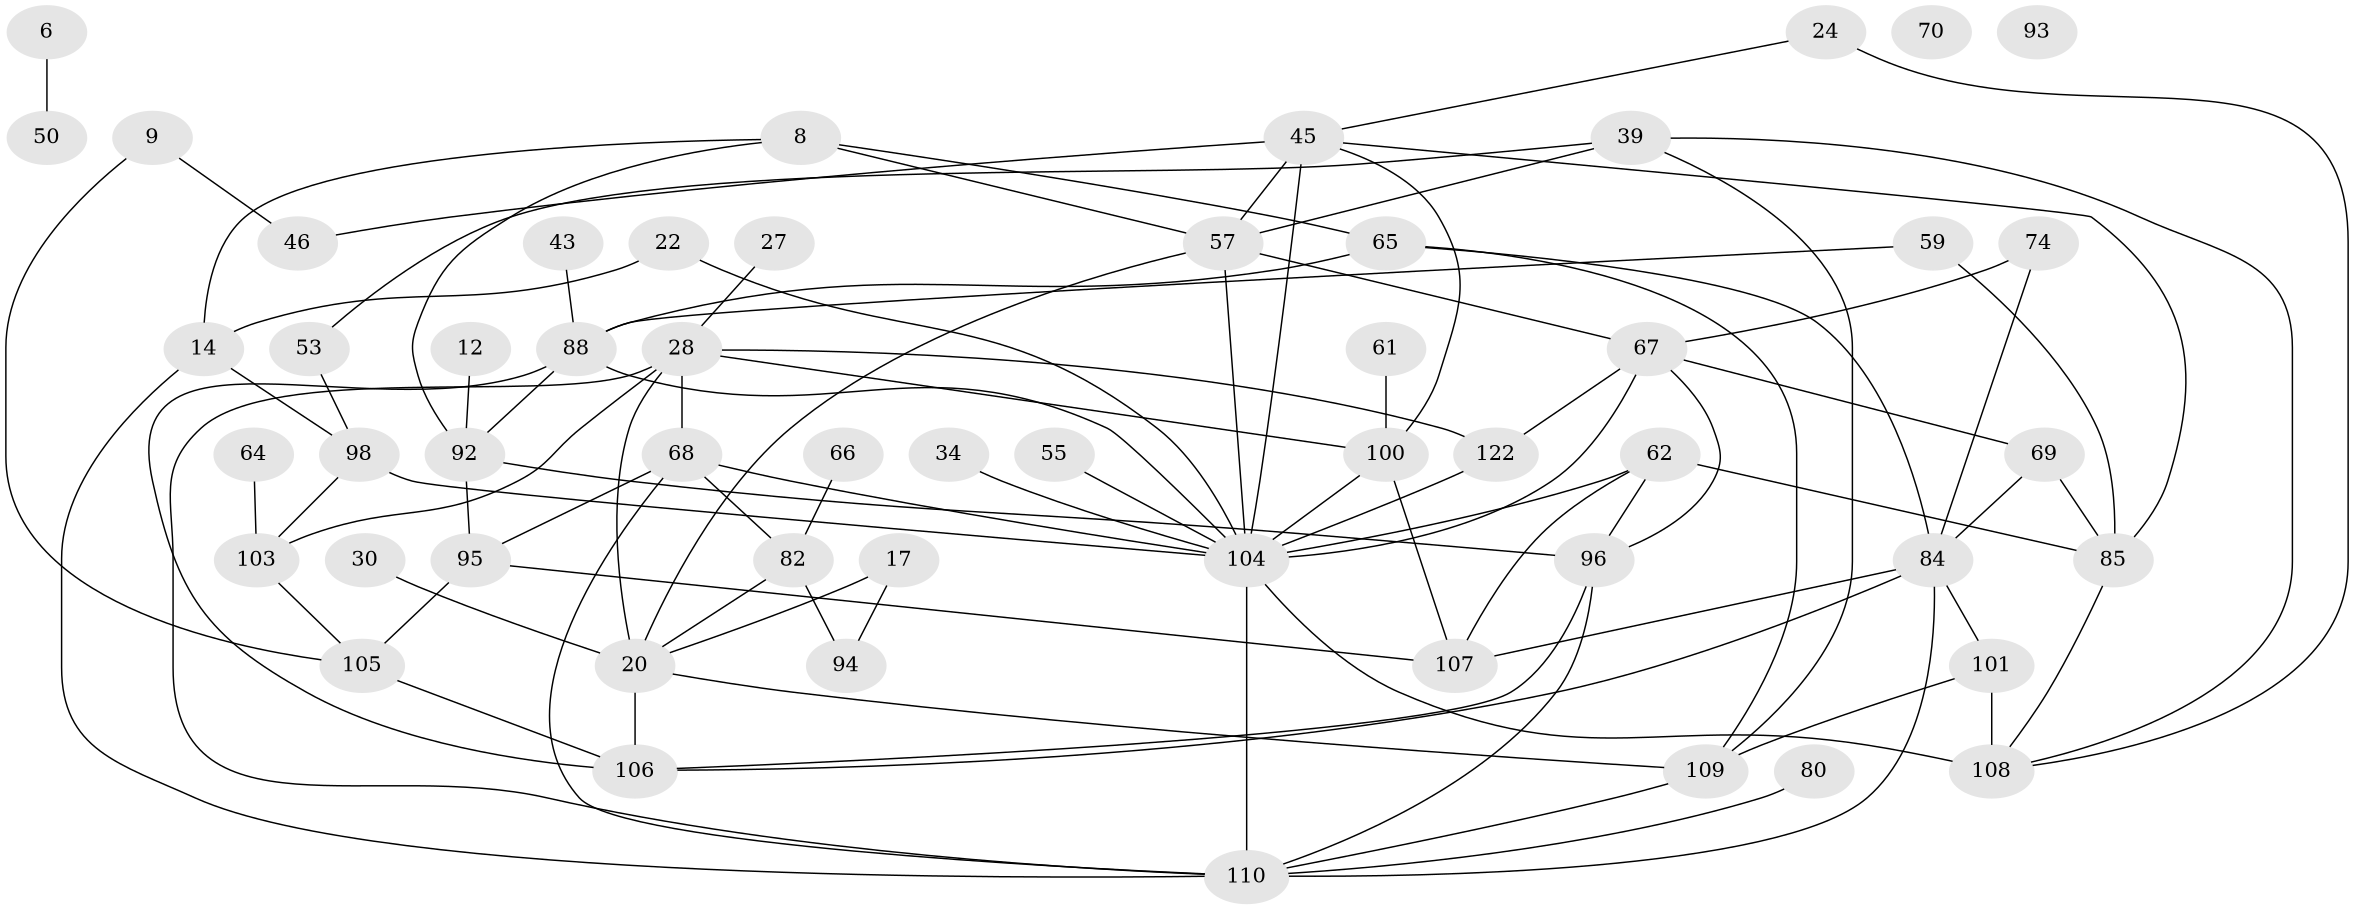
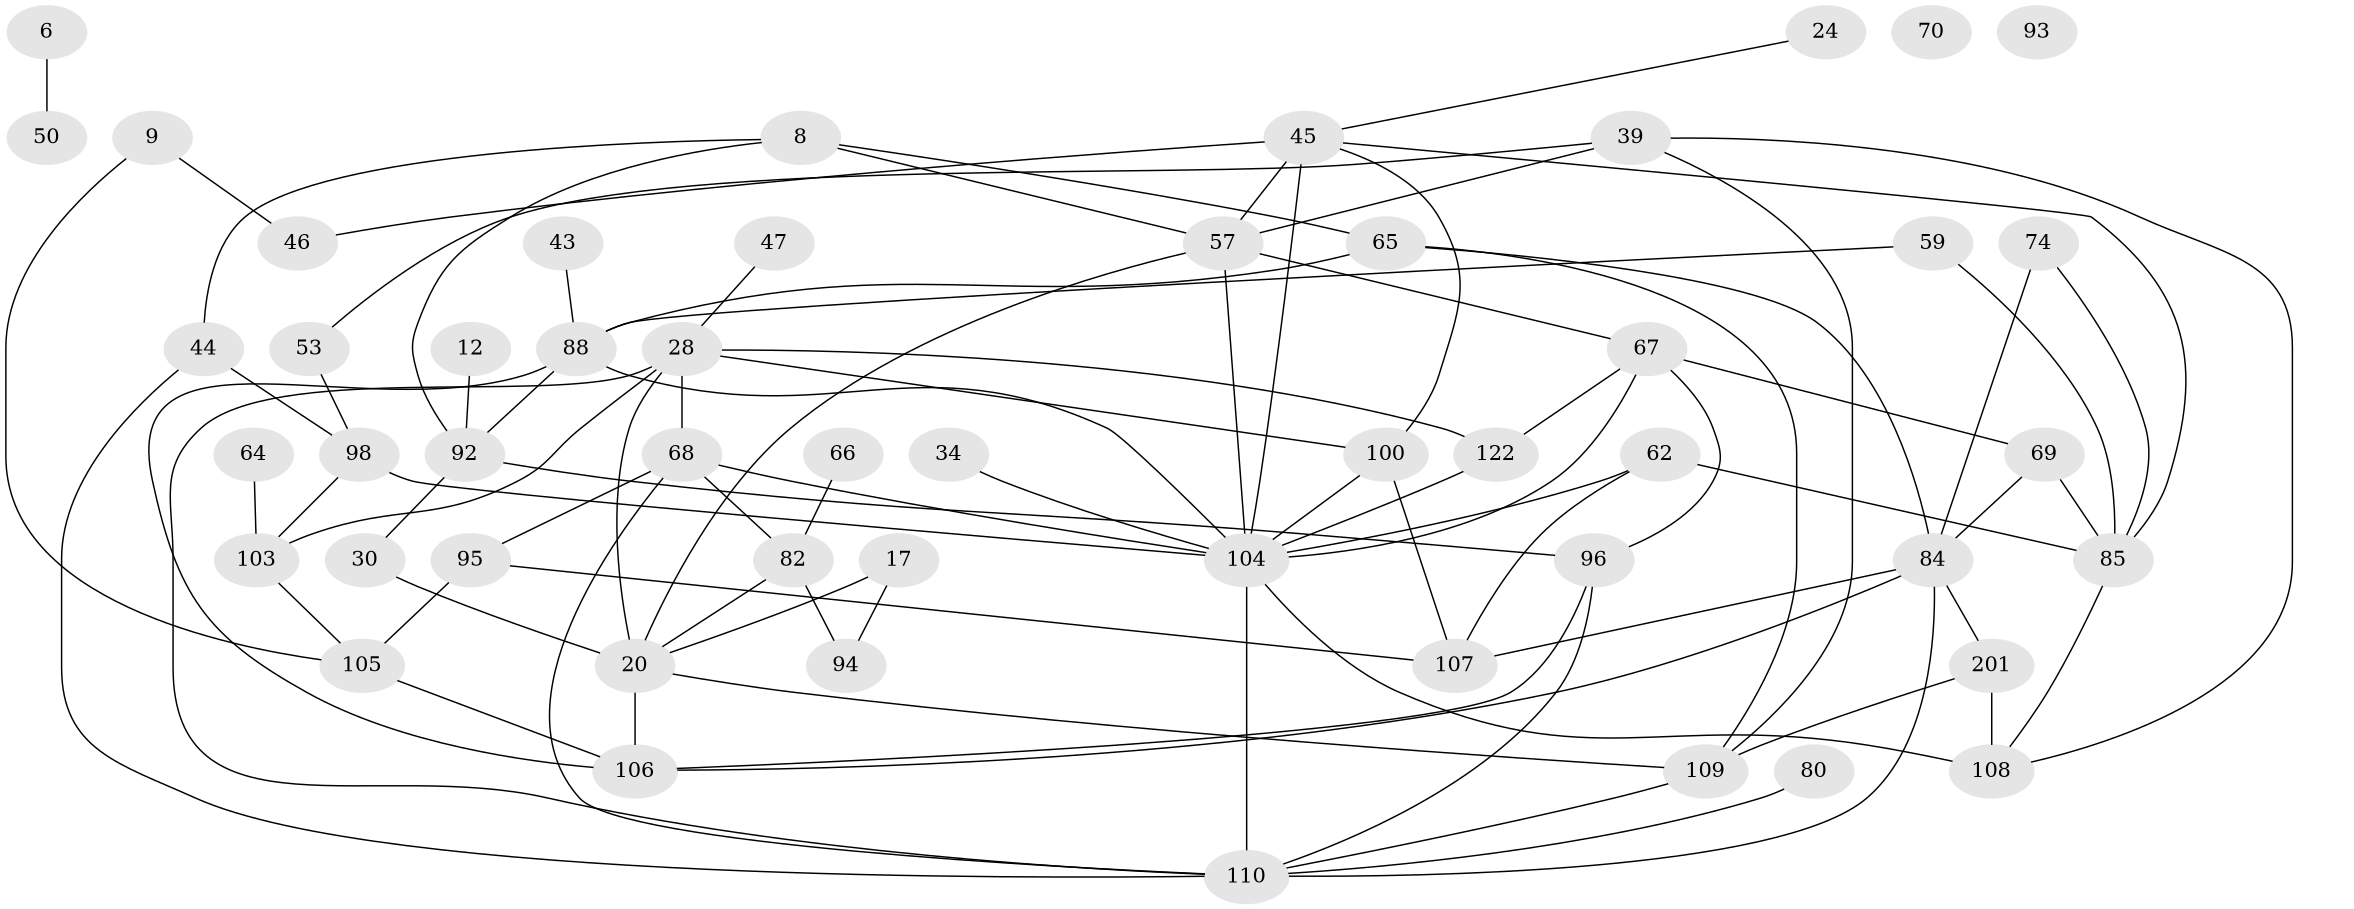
node "22": removed
node "27": label "27" -> "47"
edge "74" -- "67": now "74" -- "85"
edge "24" -- "108": removed
node "14": label "14" -> "44"
node "61": removed
node "55": removed
edge "62" -- "96": removed
edge "92" -- "95": now "92" -- "30"
node "101": label "101" -> "201"
